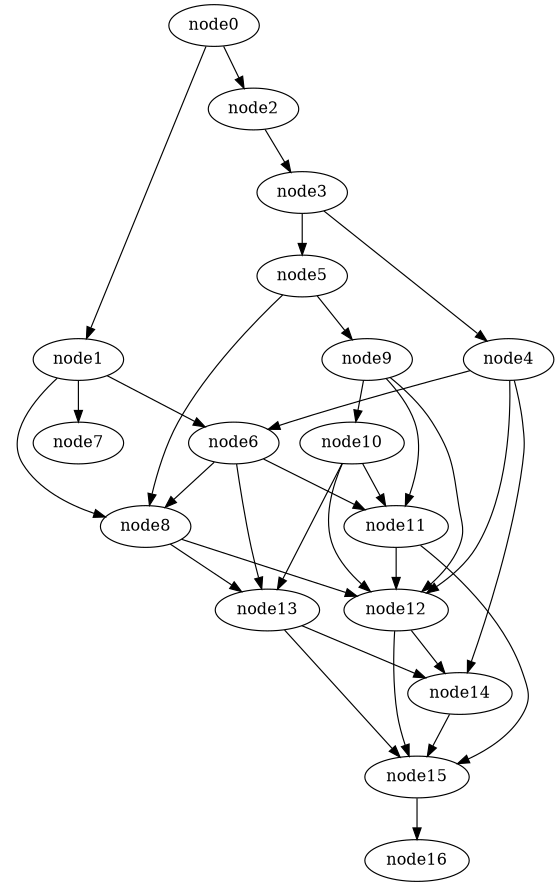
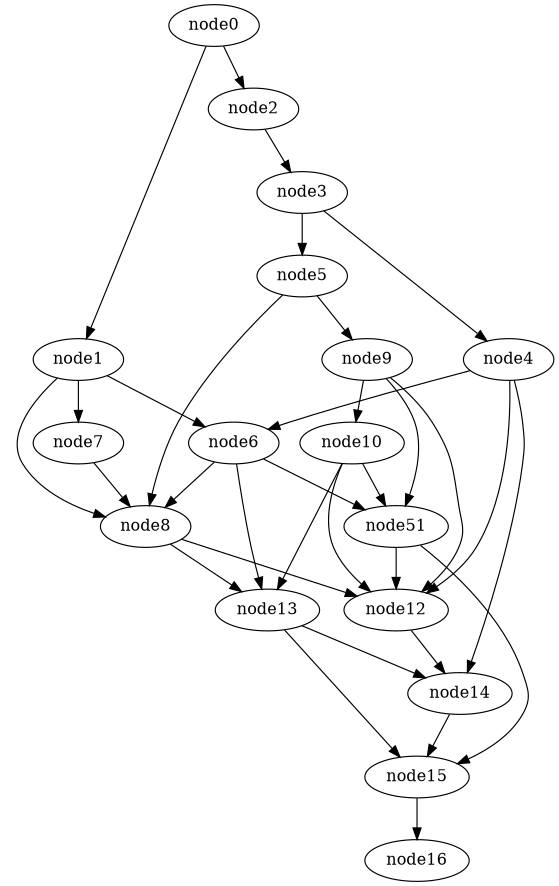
edge "node7" -> "node8": added
node "node11": label "node11" -> "node51"
edge "node12" -> "node15": removed
